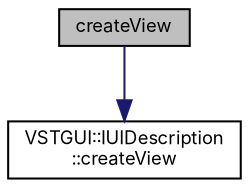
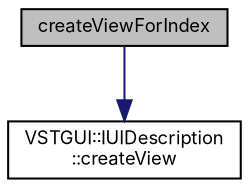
node "createView": label "createView" -> "createViewForIndex"
